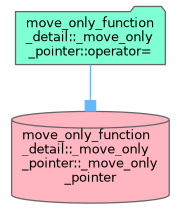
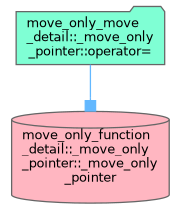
node "move_only_function _detail::_move_only _pointer::operator=": label "move_only_function _detail::_move_only _pointer::operator=" -> "move_only_move _detail::_move_only _pointer::operator="
